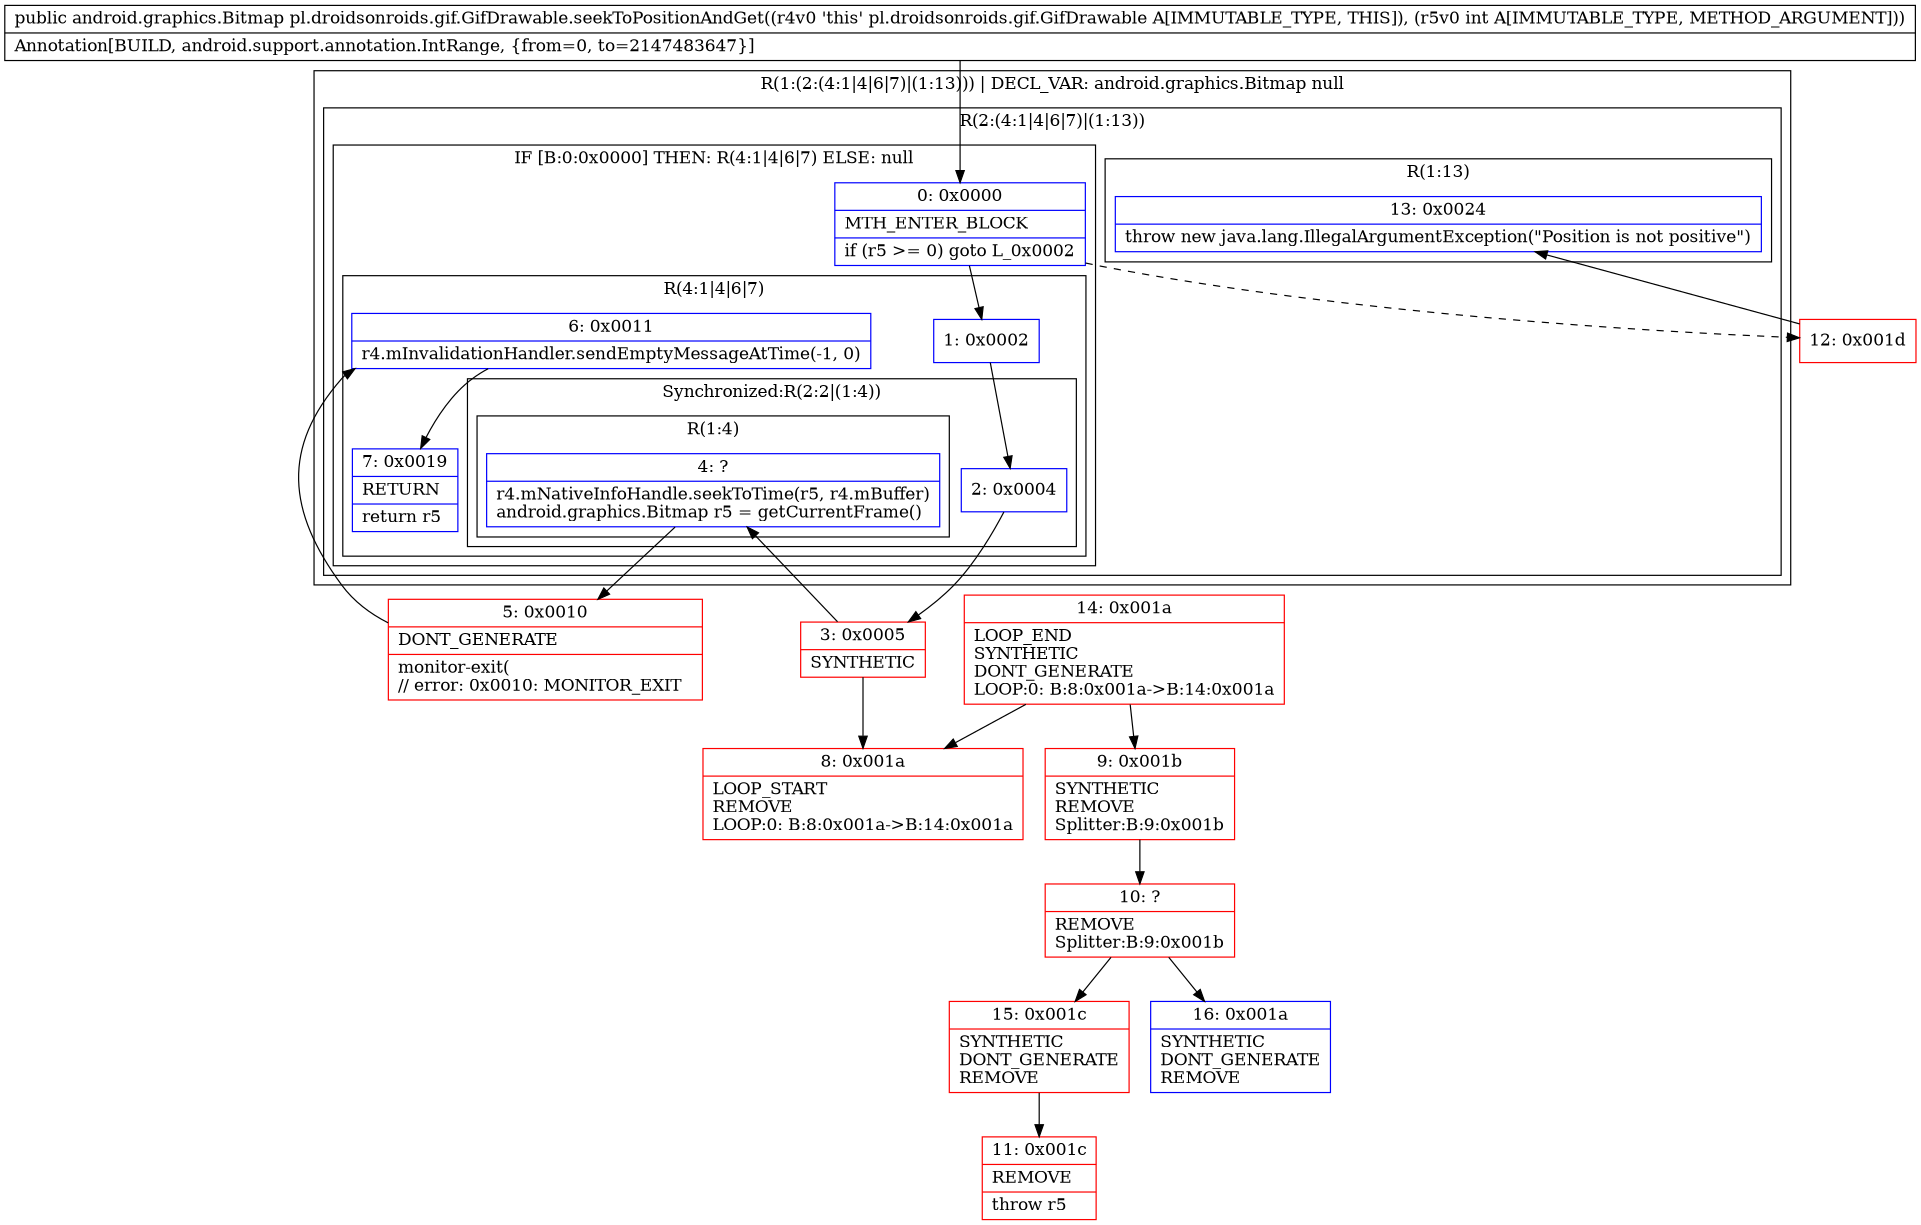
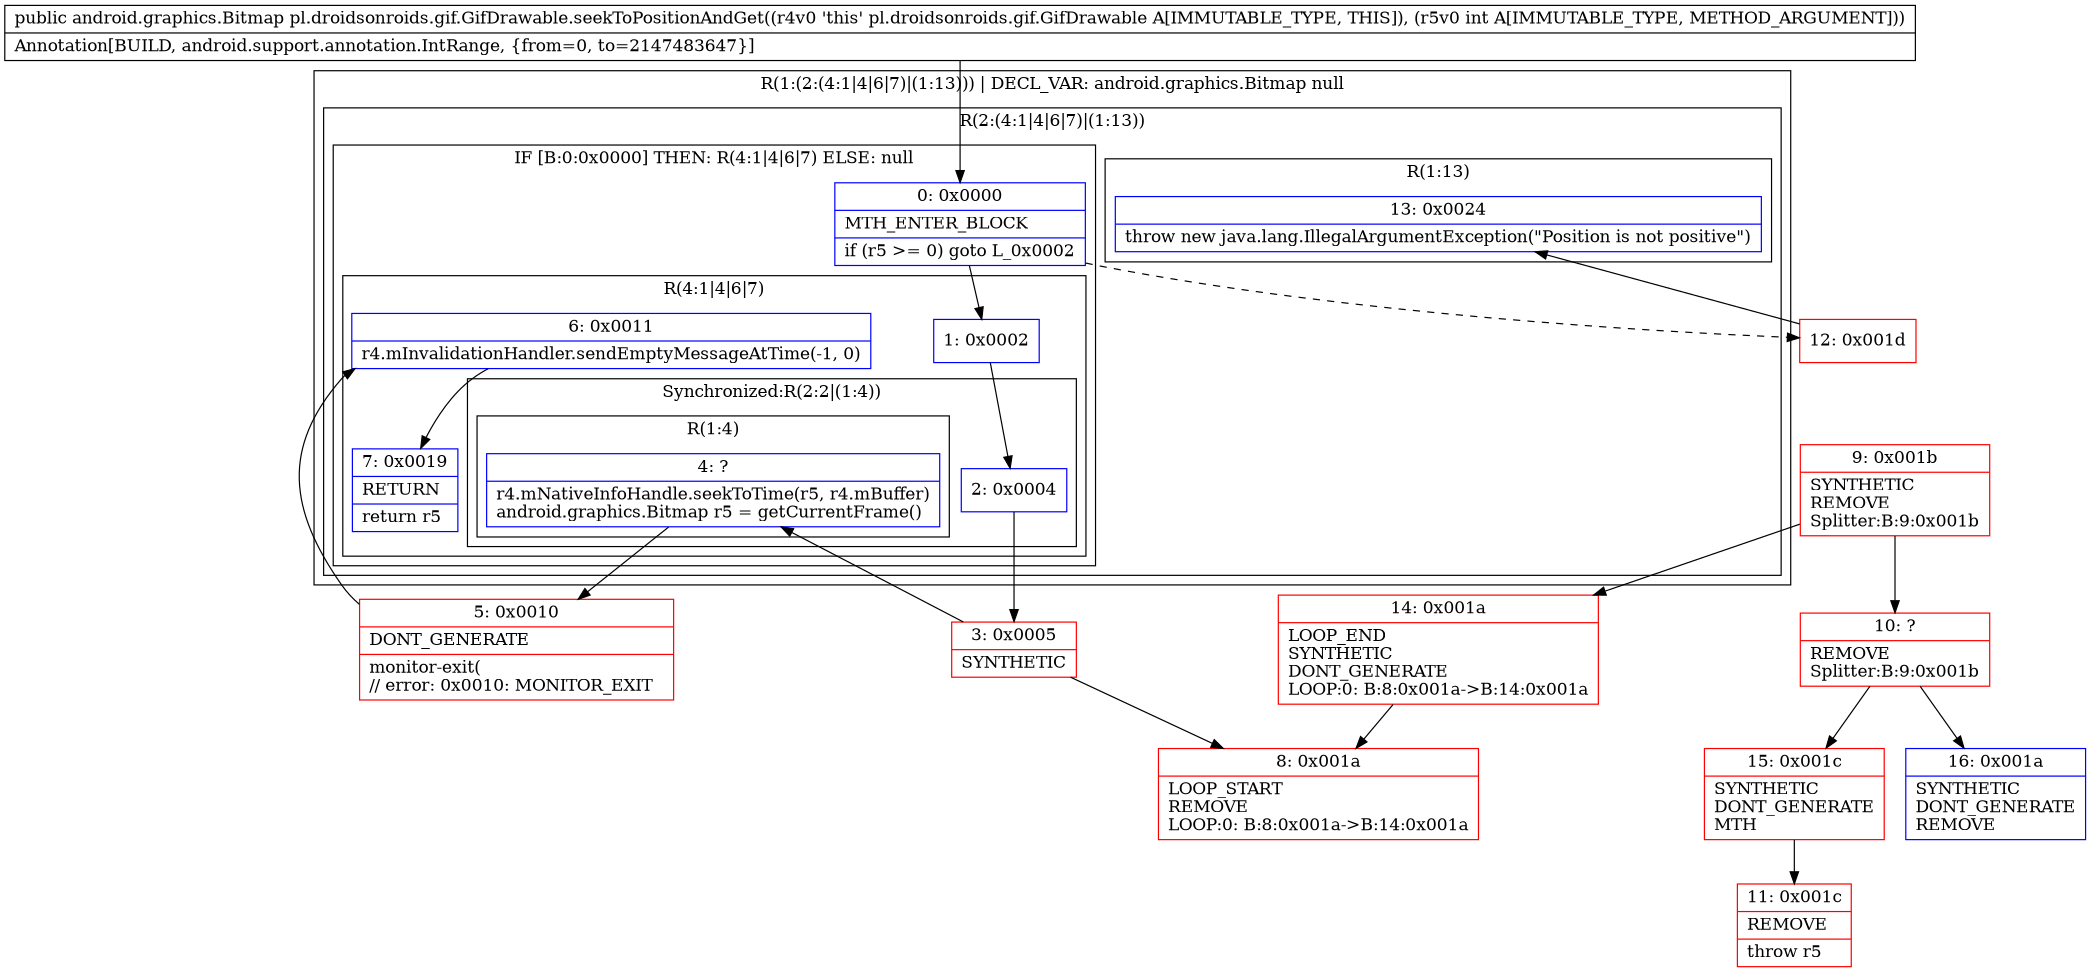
edge "14: 0x001a" -> "9: 0x001b": reversed
node "15: 0x001c": text "REMOVE" -> "MTH"
